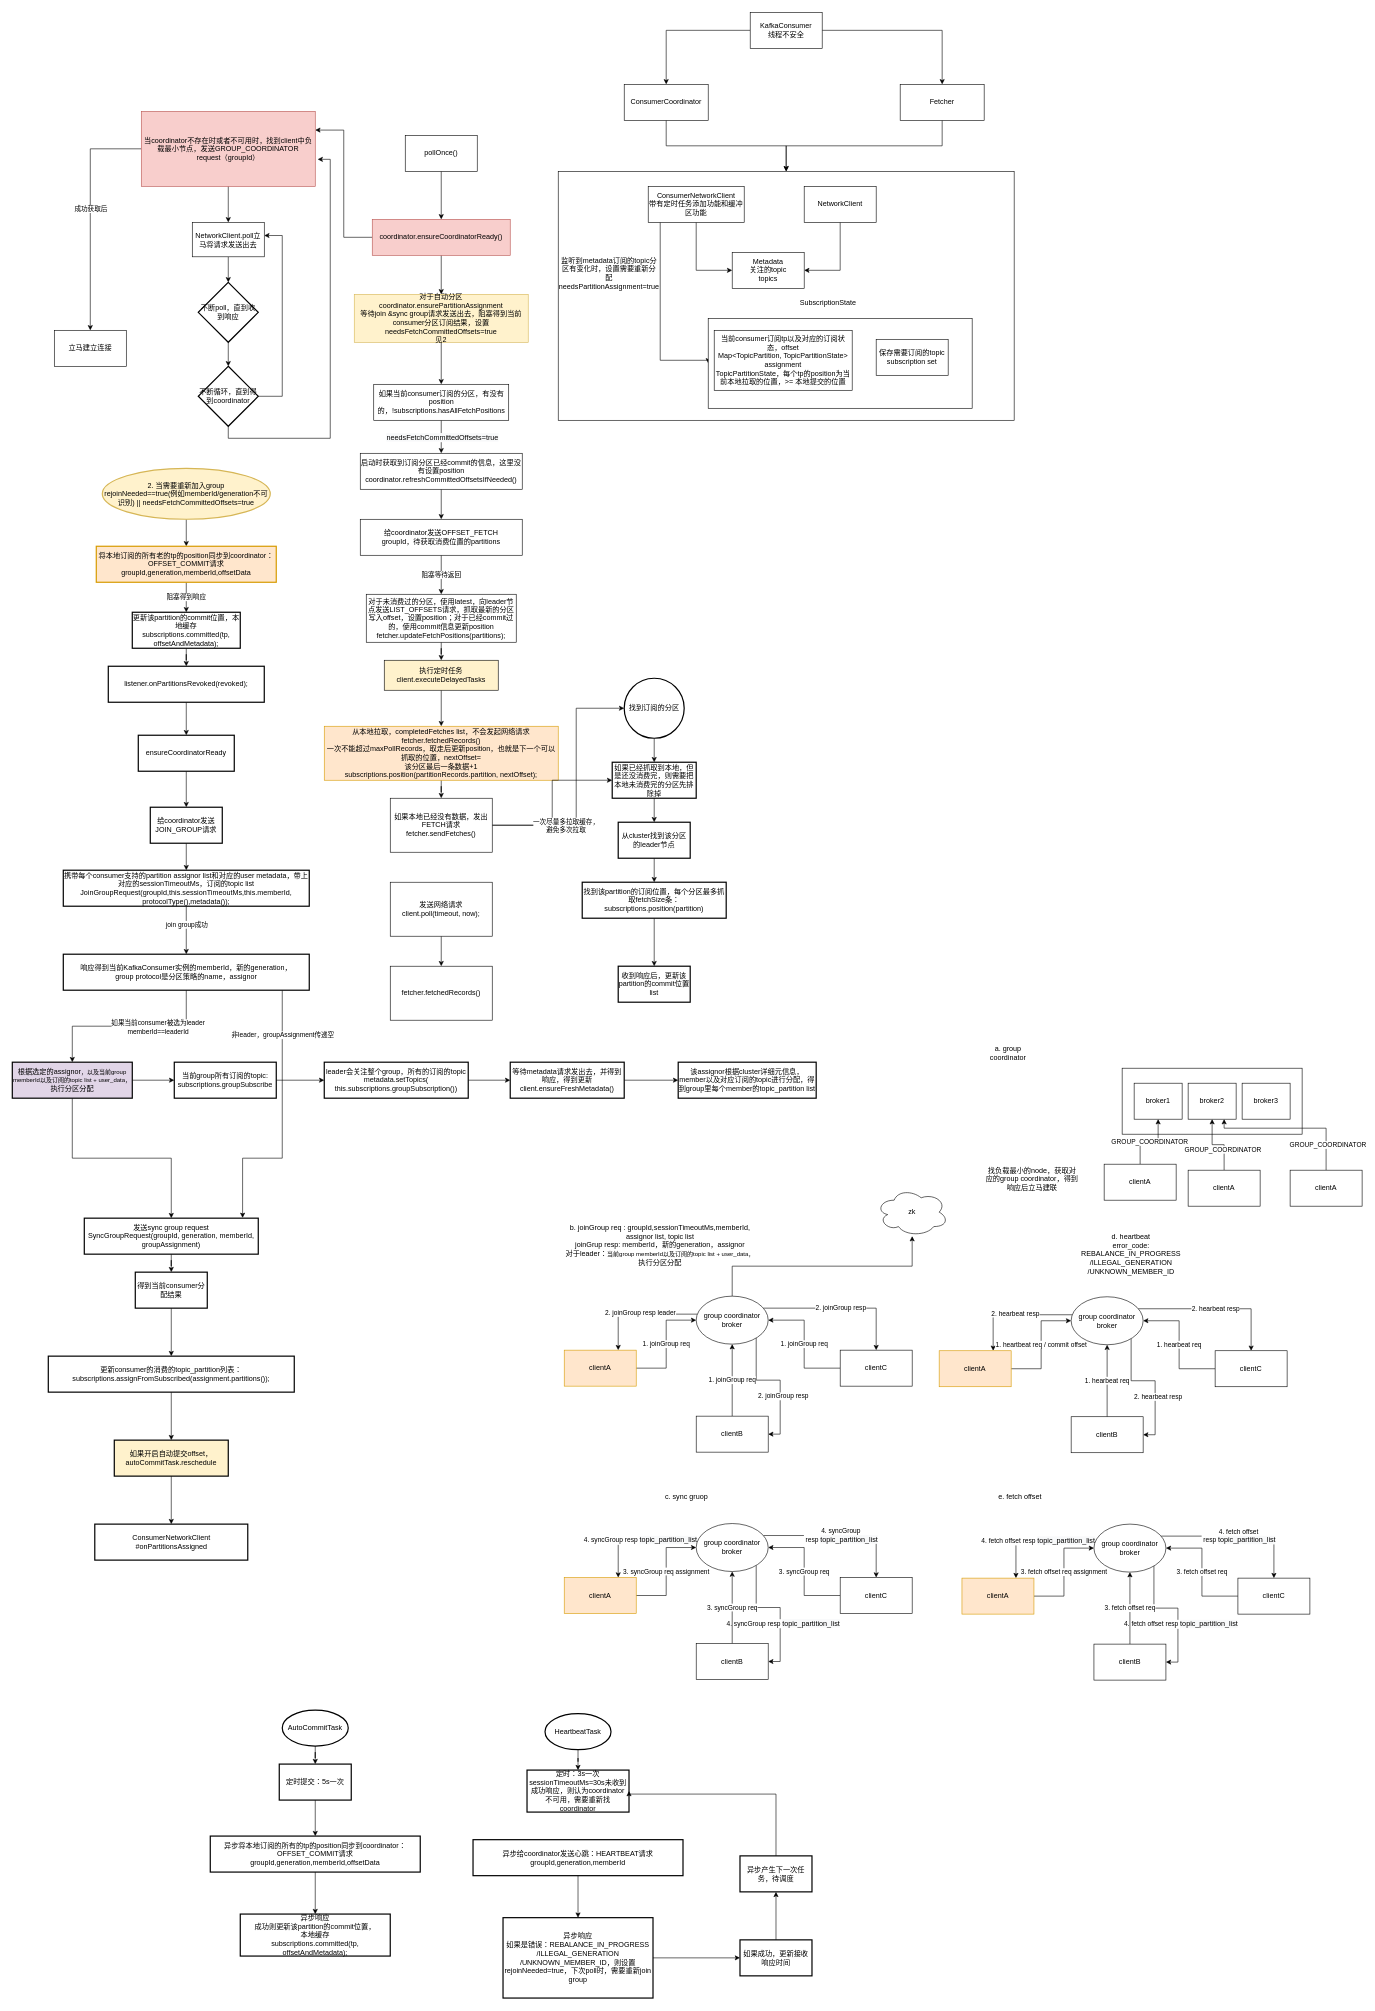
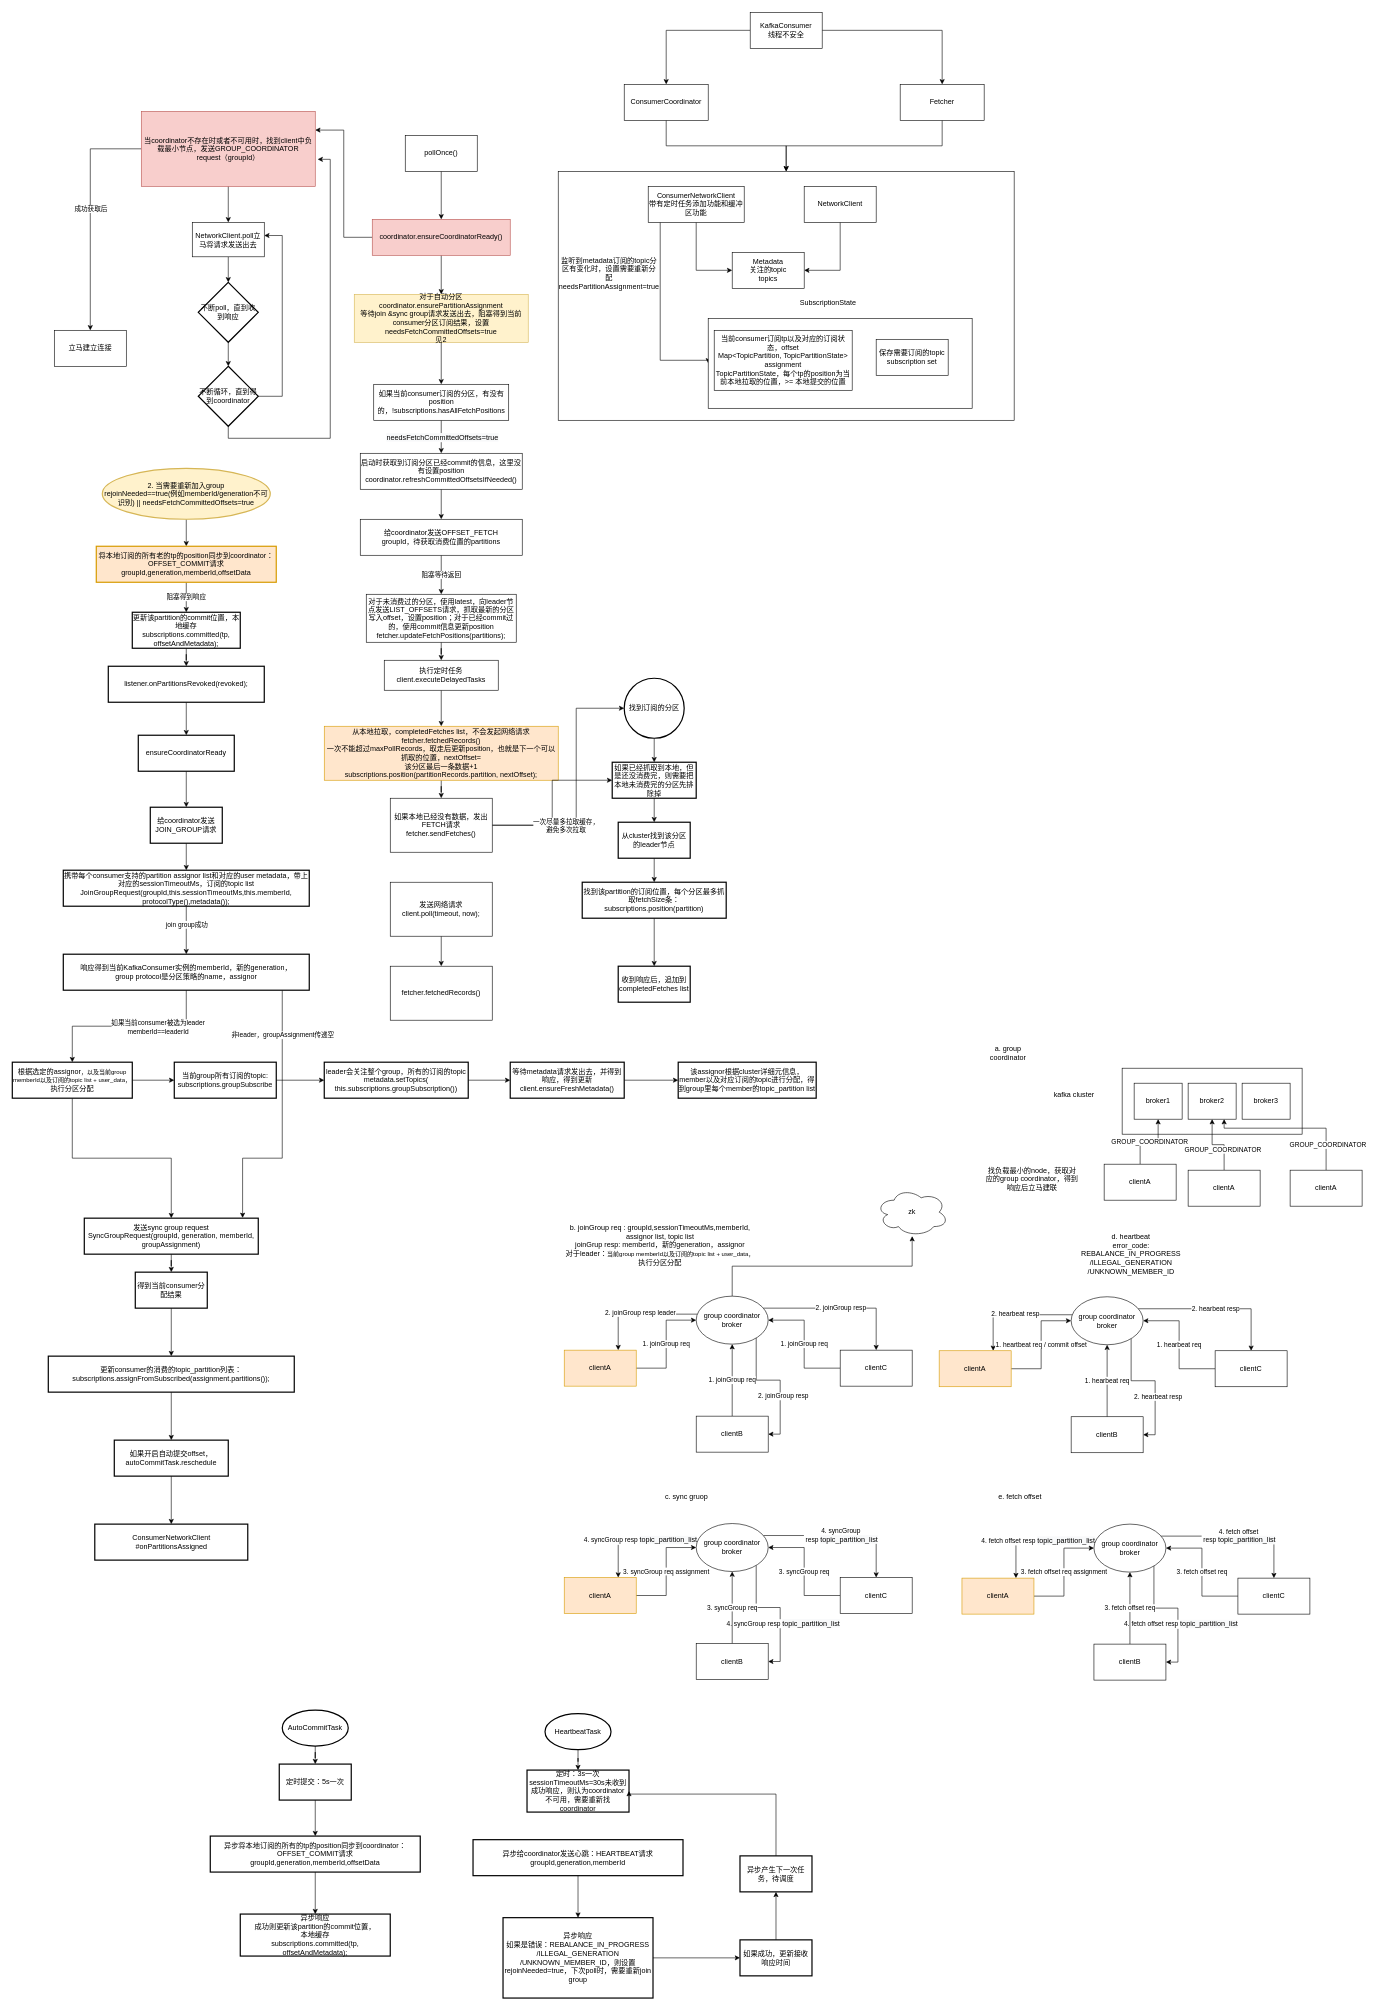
node "执行定时任务client.executeDelayedTasks": fillcolor #fff2cc -> #ffffff
node "收到响应后，更新该partition的commit位置 list": label "收到响应后，更新该partition的commit位置 list" -> "收到响应后，追加到completedFetches list"
node "根据选定的assignor，以及当前group memberId以及订阅的topic list + user_data，执行分区分配": fillcolor #e1d5e7 -> #ffffff
node "kafka cluster": added
node "如果开启自动提交offset， autoCommitTask.reschedule": fillcolor #fff2cc -> #ffffff
